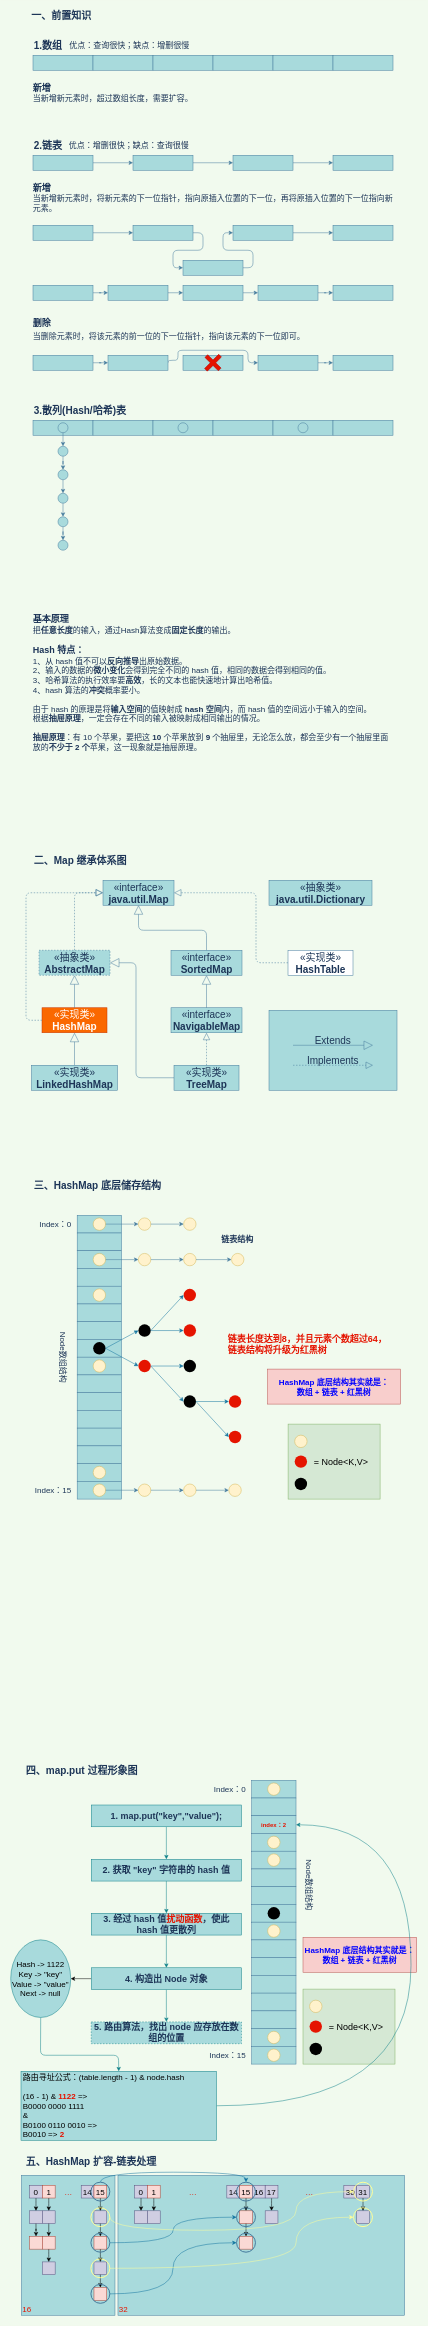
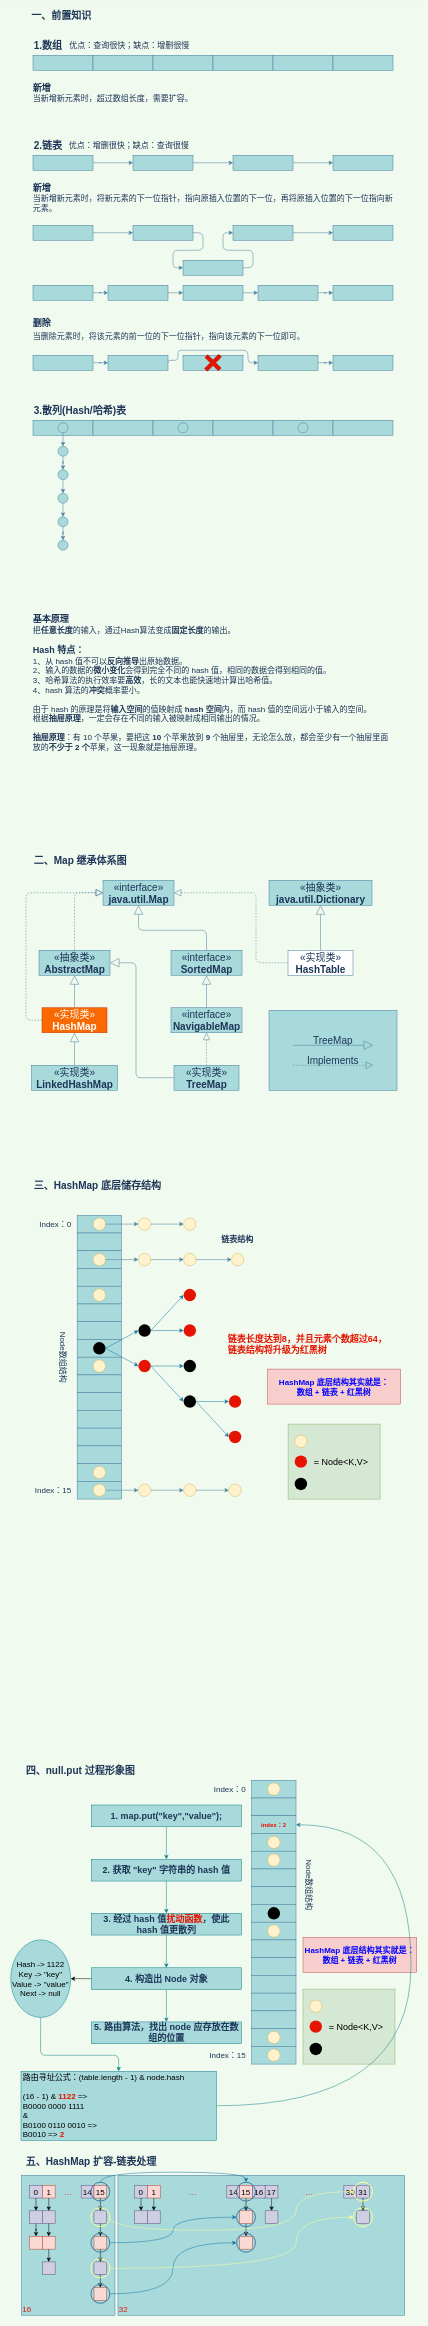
edge "«实现类» HashTable" -> "«抽象类»java.util.Dictionary": added
node "«抽象类» AbstractMap": style dashed -> solid
node "Extends": label "Extends" -> "TreeMap"
node "四、map.put 过程形象图": label "四、map.put 过程形象图" -> "四、null.put 过程形象图"
node "5. 路由算法，找出 node 应存放在数组的位置": style dashed -> solid
